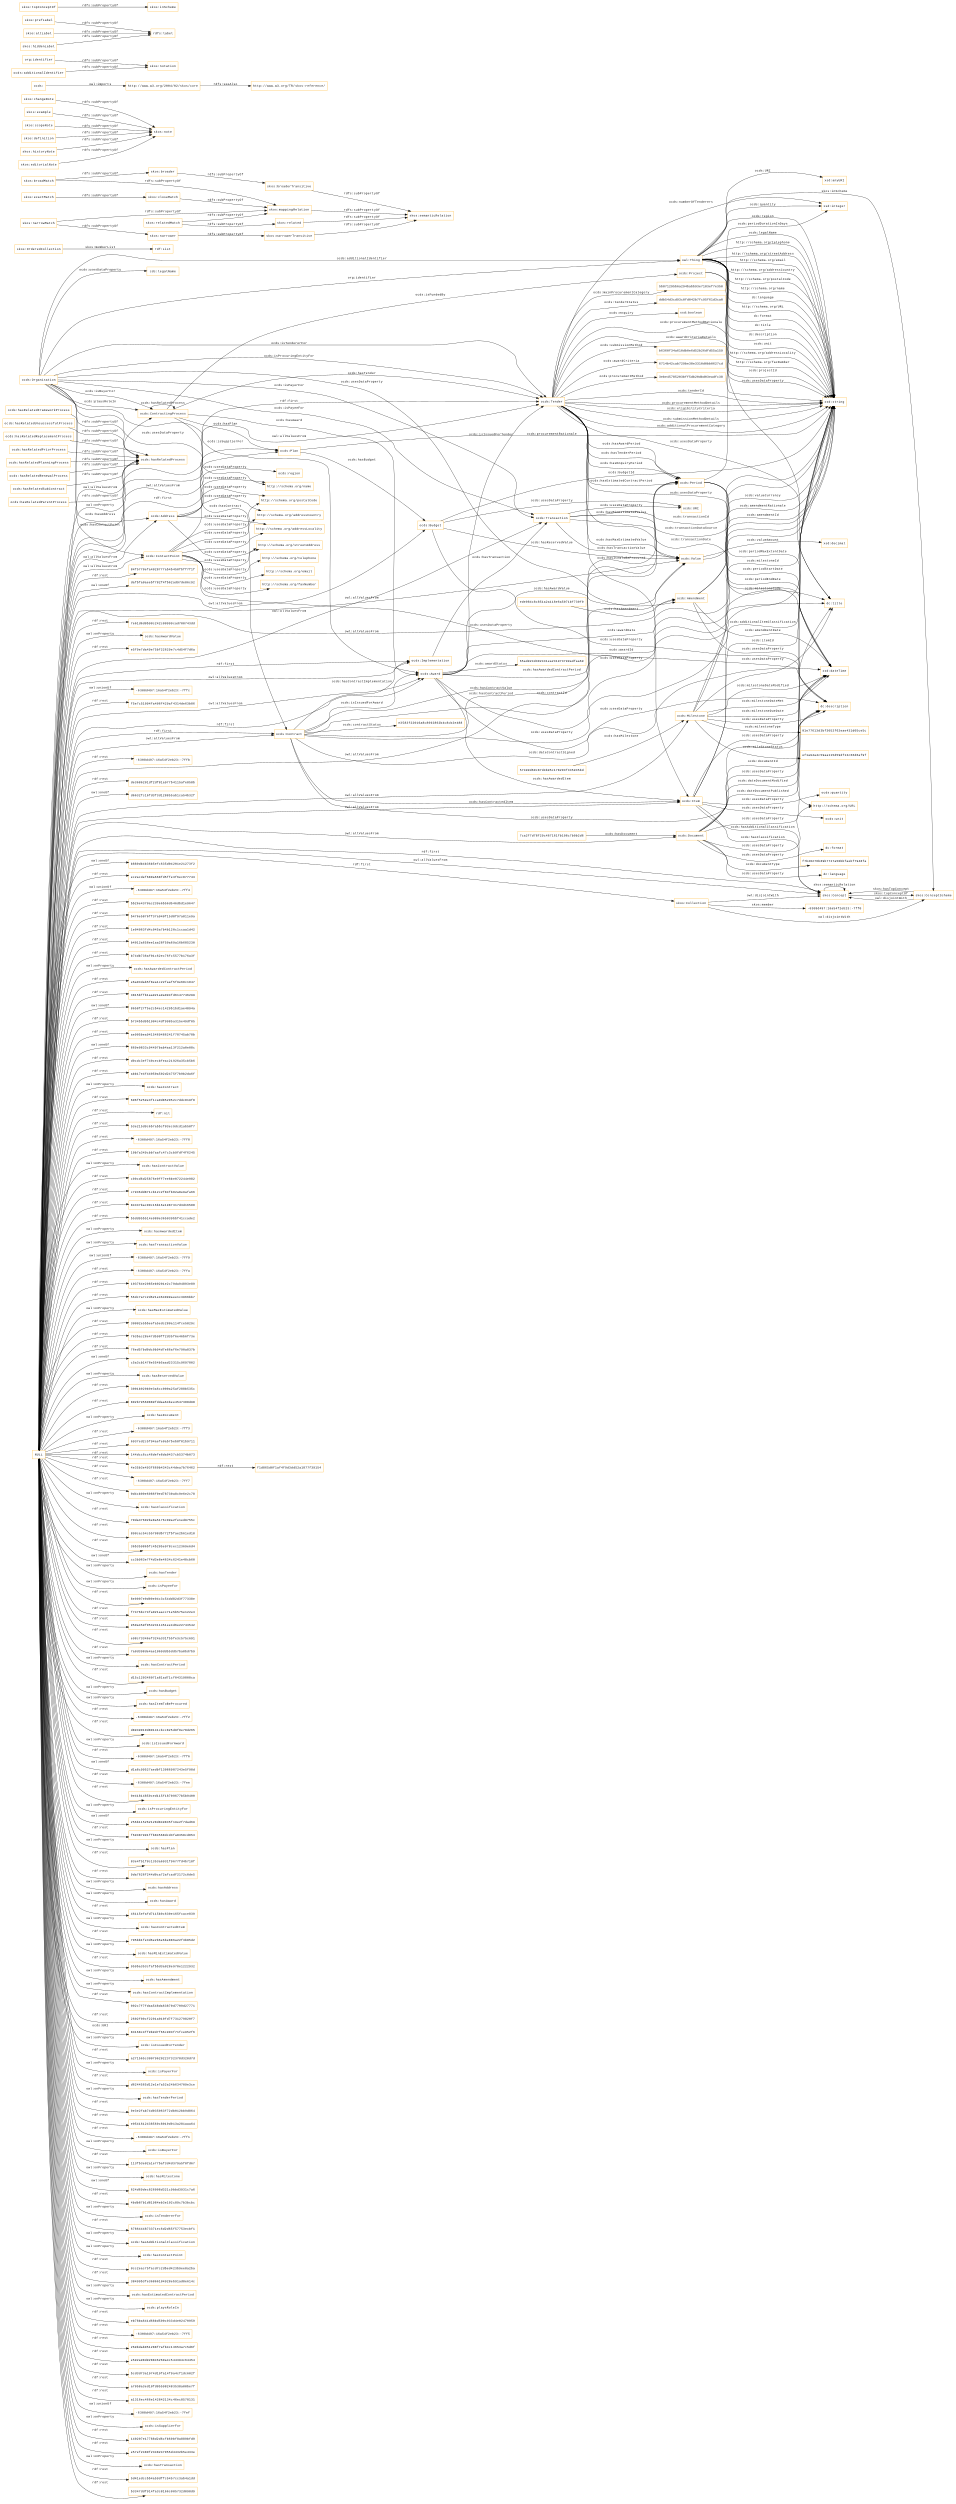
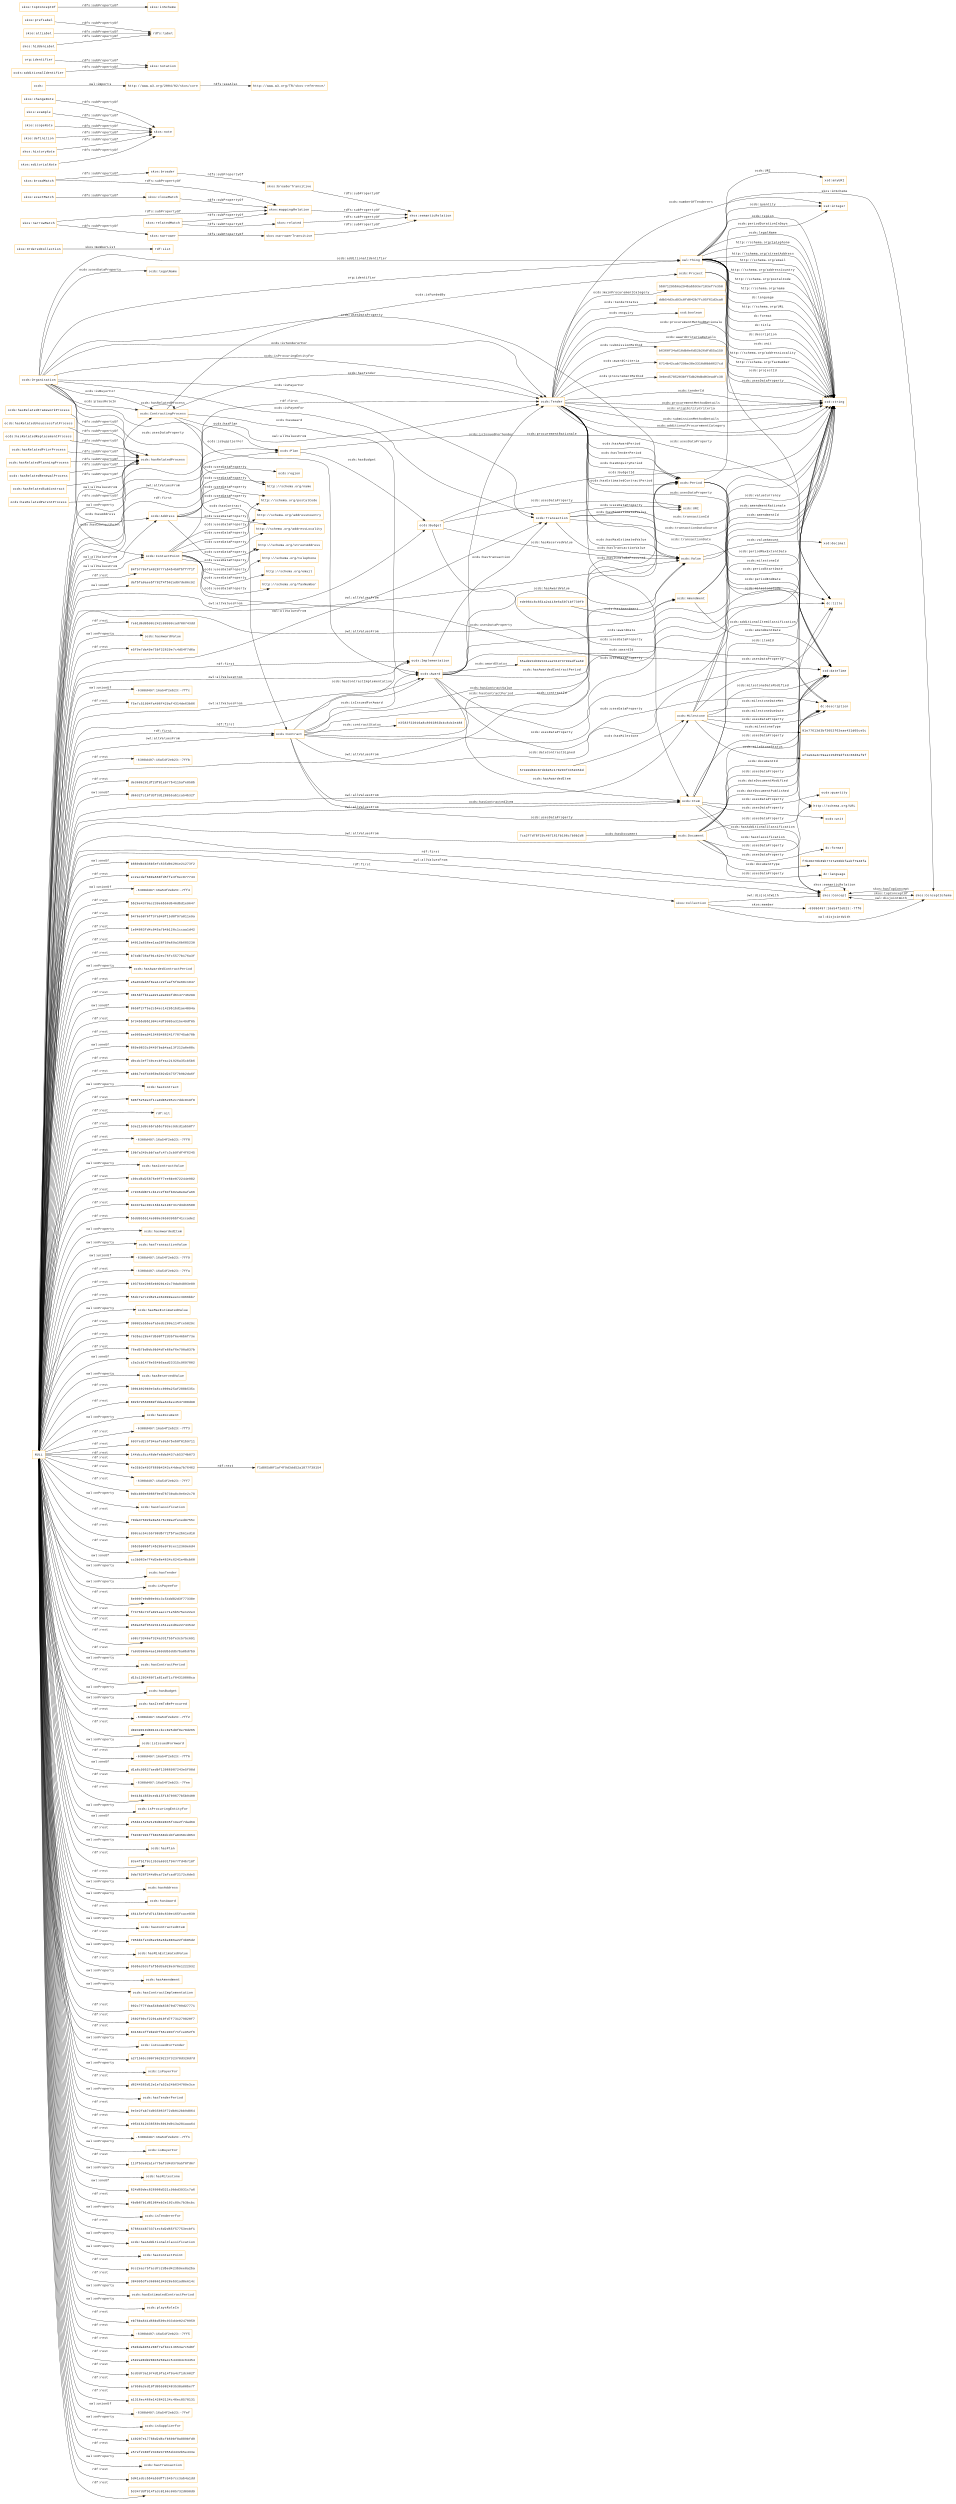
node "cdc:legalName": label "cdc:legalName" -> "ocds:legalName"
edge "ocds:Organisation" -> "ocds:Amendment": now "ocds:Organisation" -> "ocds:URI"
edge "ocds:Amendment" -> "dc:description": removed, label "ocds:usesDataProperty"
edge "NULL" -> "092c7f7fdaa548da63870d7709d27771": reversed
edge "NULL" -> "83168c4ff9b9d7f66c903f71fce952f6": label "ocds:URI" -> "rdf:rest"
